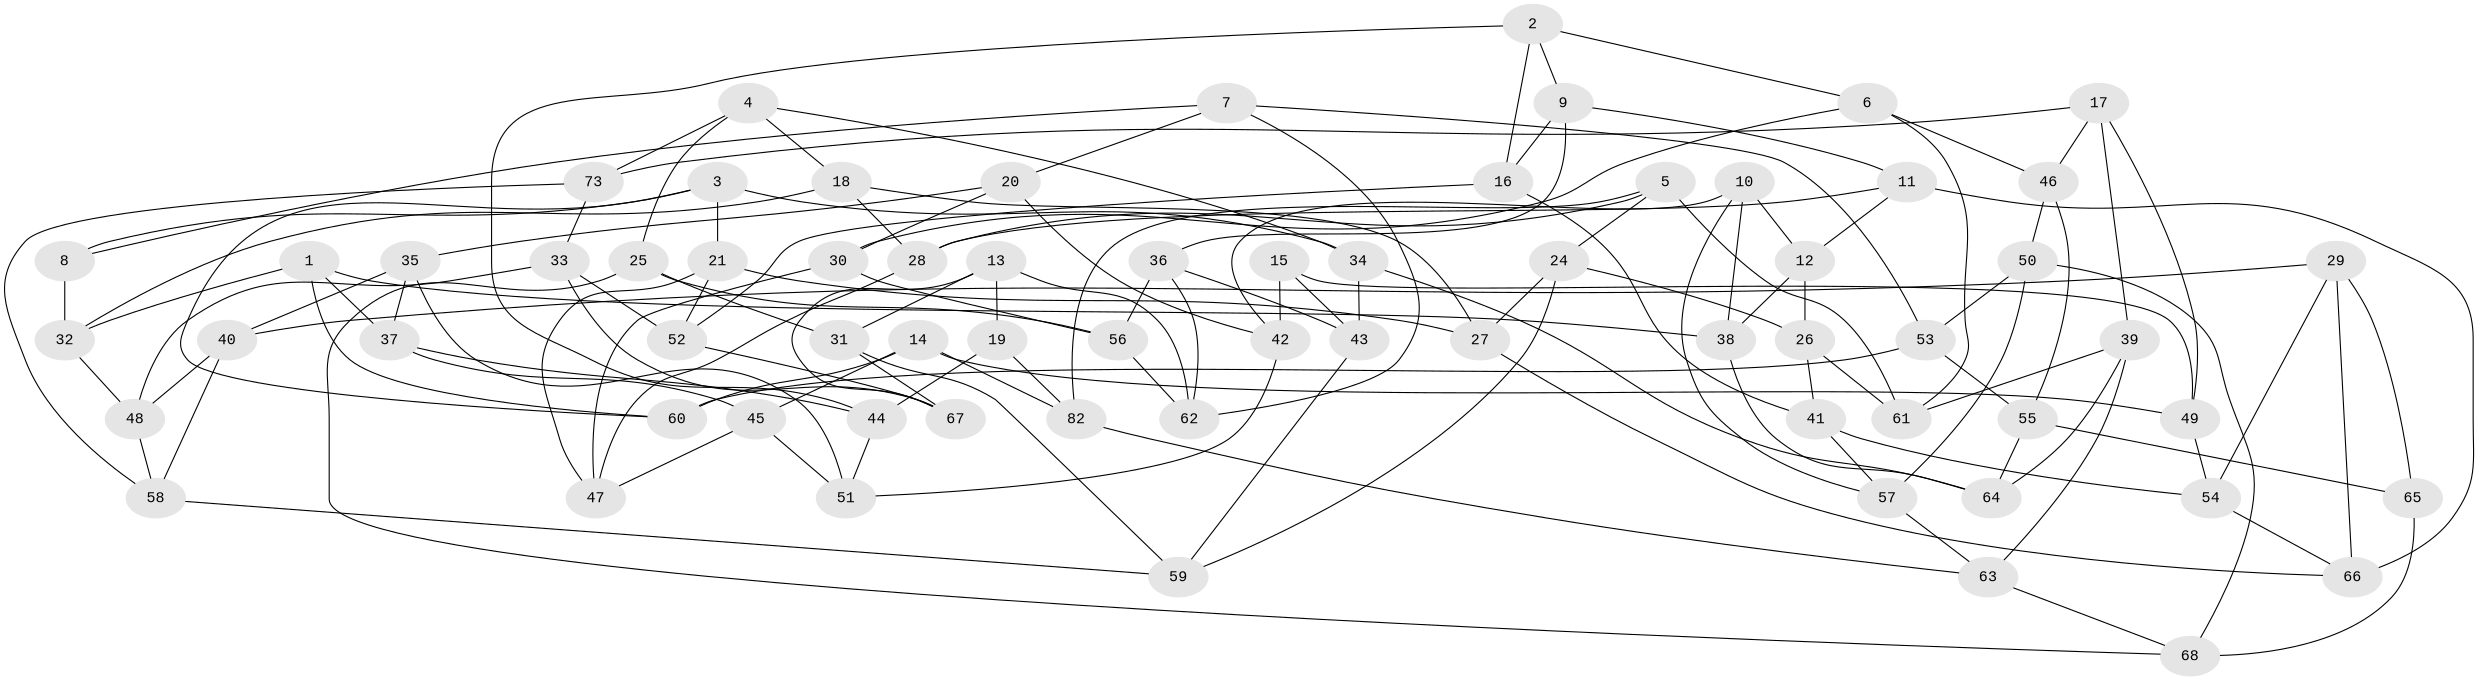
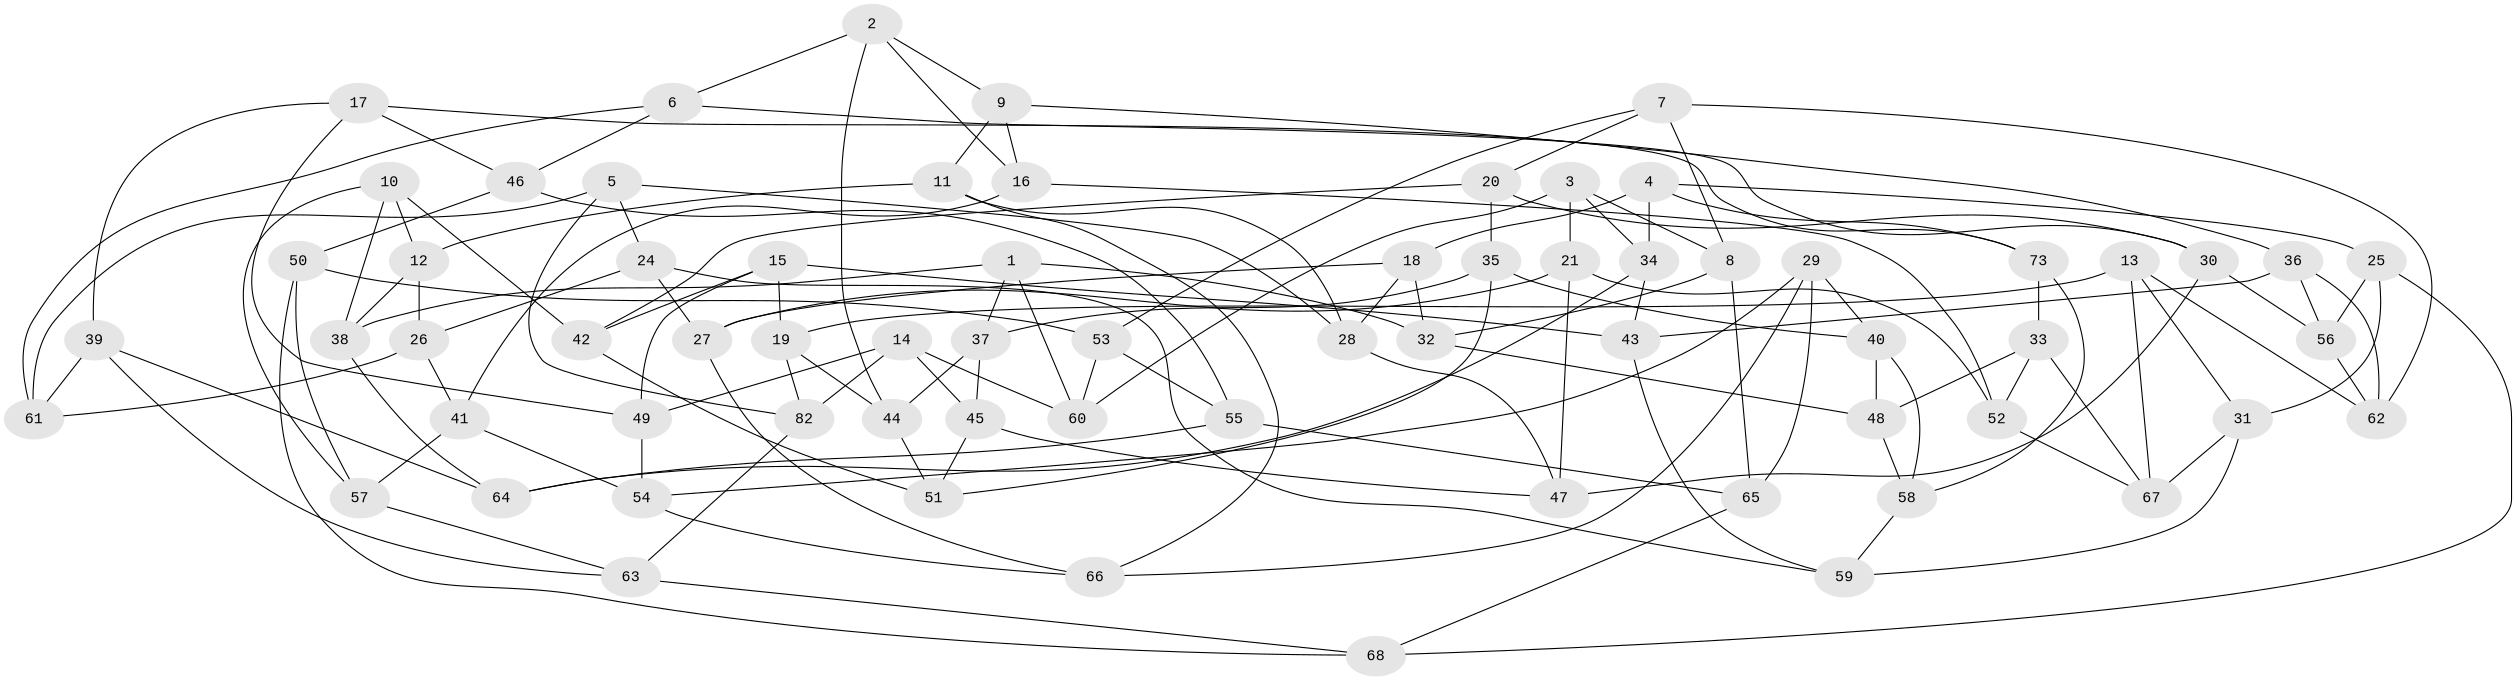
edge "15" -- "19": added
edge "8" -- "65": added
